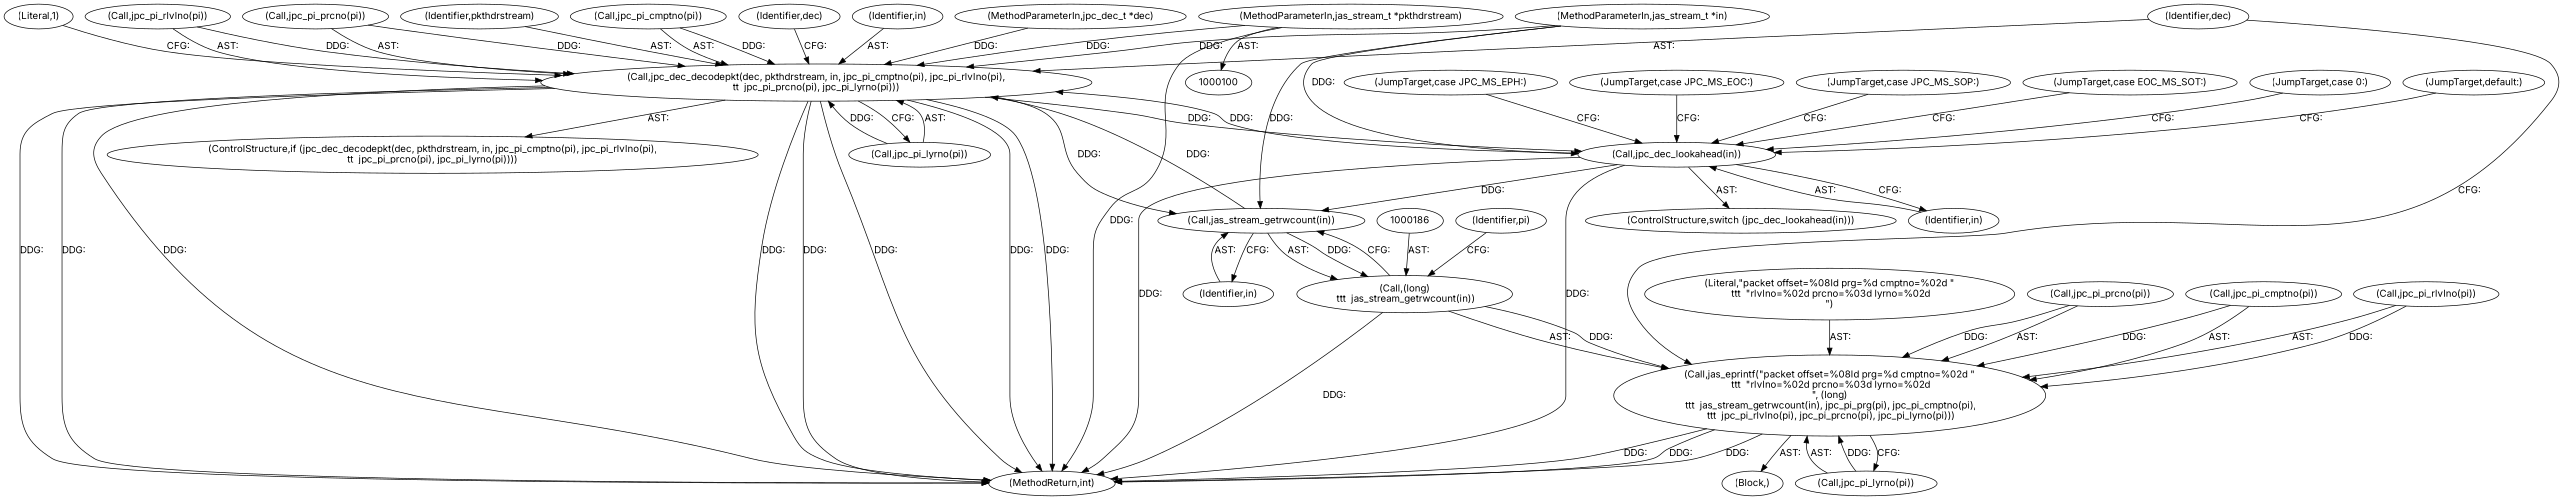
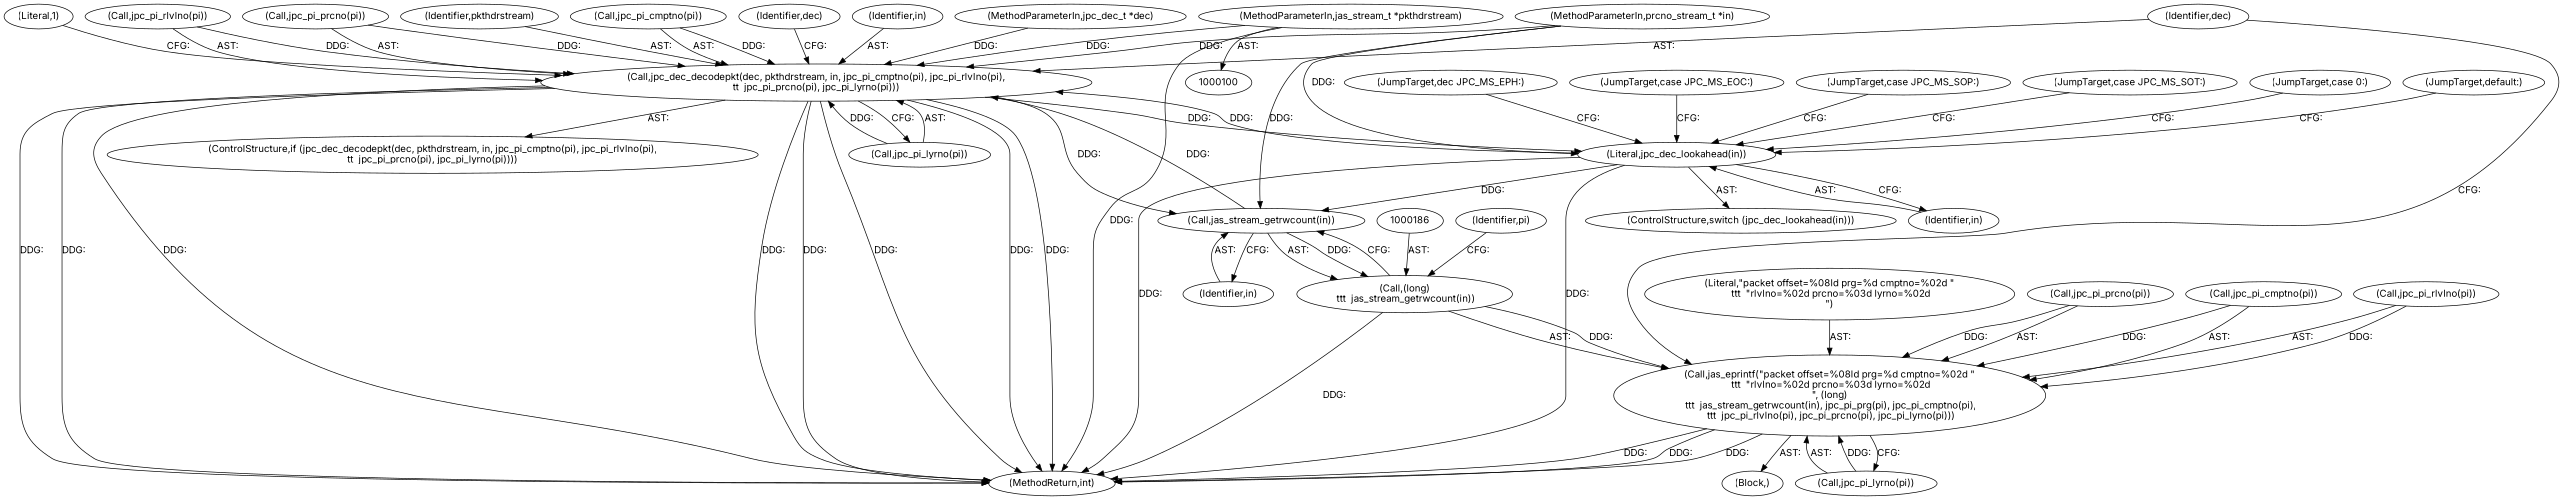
node "(MethodParameterIn,jas_stream_t *in)": label "(MethodParameterIn,jas_stream_t *in)" -> "(MethodParameterIn,prcno_stream_t *in)"
node "(JumpTarget,case JPC_MS_EPH:)": label "(JumpTarget,case JPC_MS_EPH:)" -> "(JumpTarget,dec JPC_MS_EPH:)"
node "(JumpTarget,case EOC_MS_SOT:)": label "(JumpTarget,case EOC_MS_SOT:)" -> "(JumpTarget,case JPC_MS_SOT:)"
node "(Call,jpc_dec_lookahead(in))": label "(Call,jpc_dec_lookahead(in))" -> "(Literal,jpc_dec_lookahead(in))"
